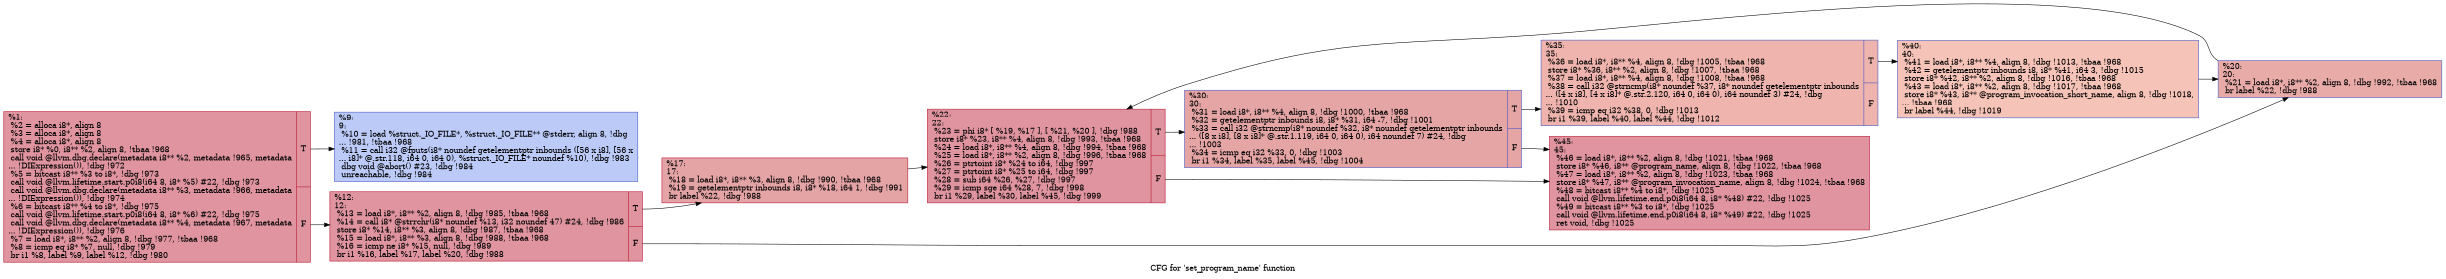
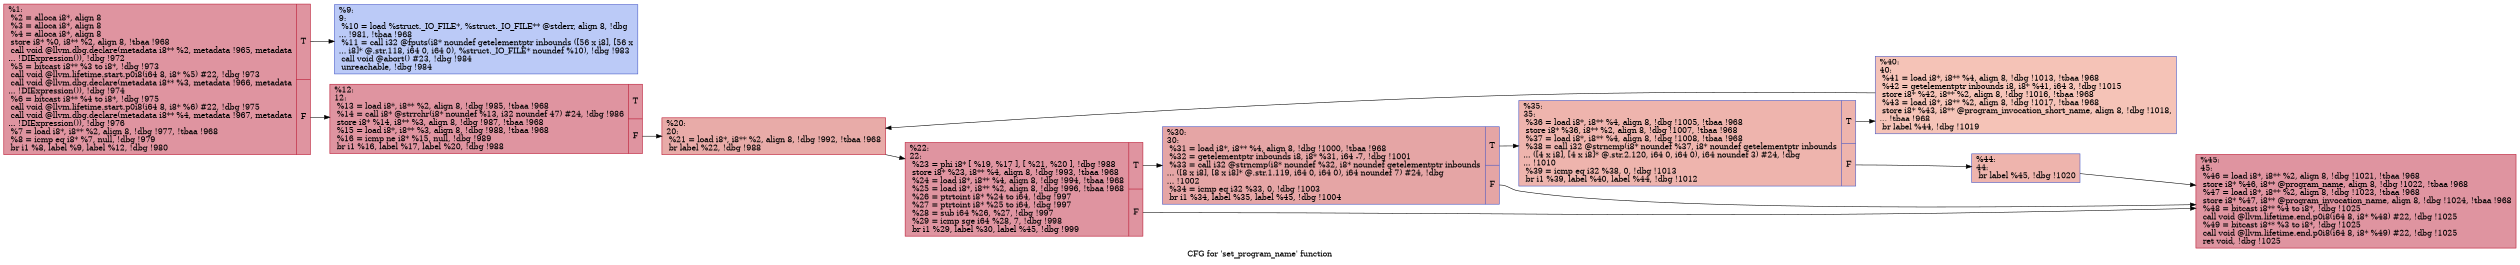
node "%20:": color #3d50c3ff -> #b70d28ff
node "%30:": text "... !1003" -> "... !1002"
node "%9:": text "dbg void @abort() #23, !dbg !984" -> "call void @abort() #23, !dbg !984"
node "%44:": added
node "%17:": removed
